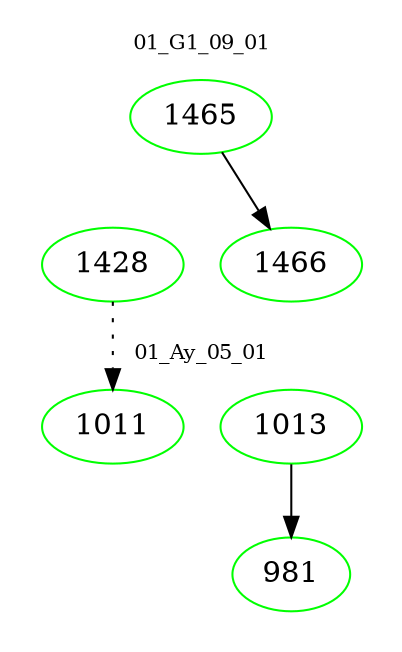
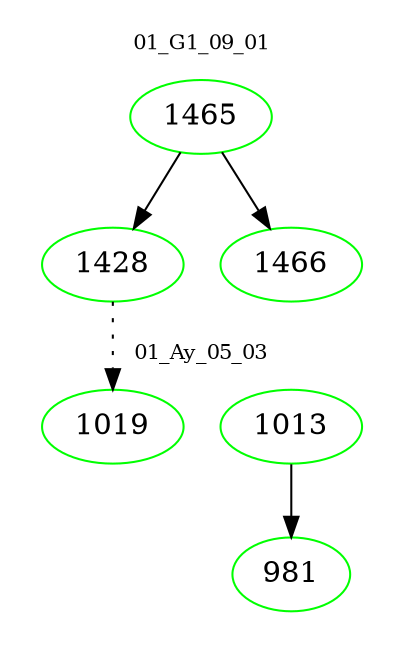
edge "1465" -> "1428": added
cluster "01_Ay_05_01": label "01_Ay_05_01" -> "01_Ay_05_03"
node "1011": label "1011" -> "1019"
